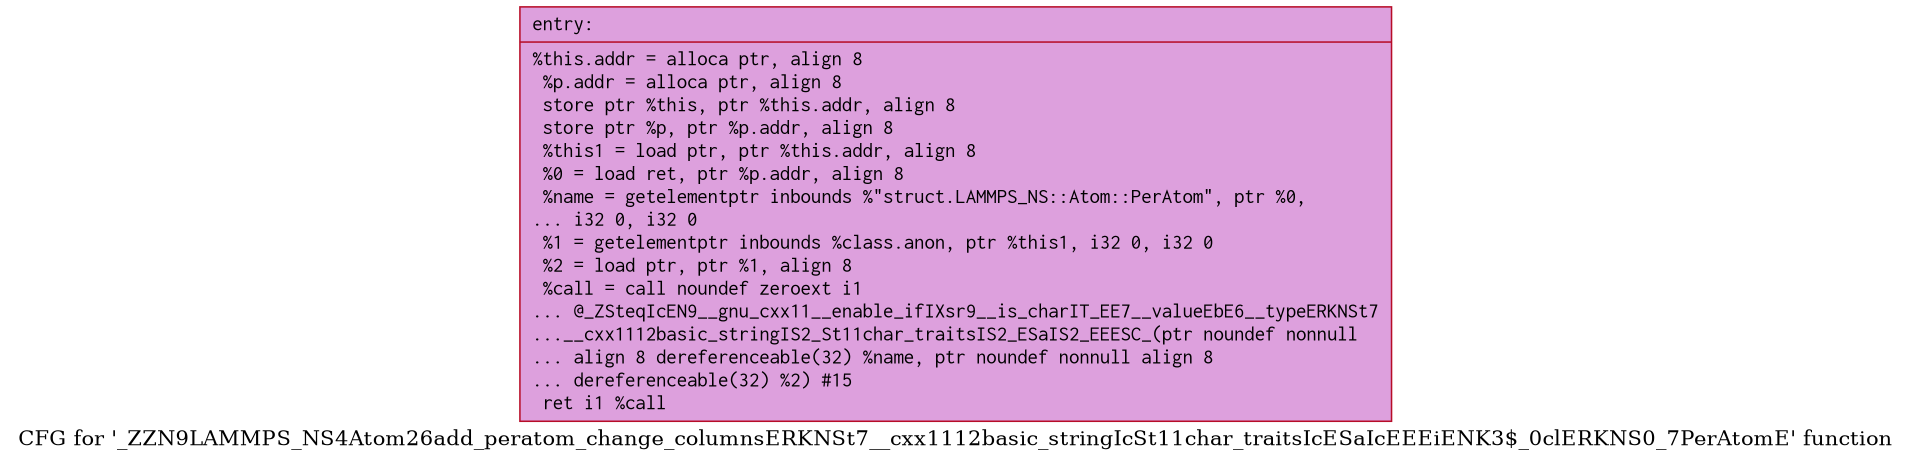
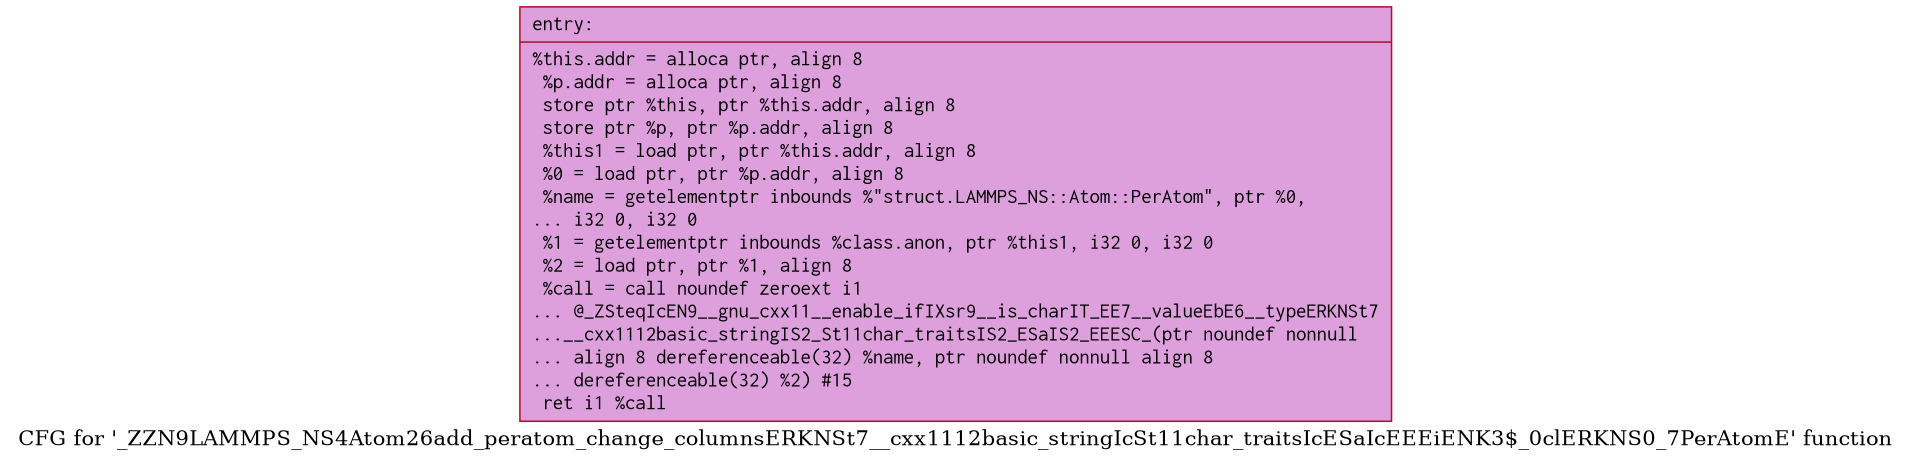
node "entry:": text "%0 = load ret, ptr %p.addr, align 8" -> "%0 = load ptr, ptr %p.addr, align 8"
